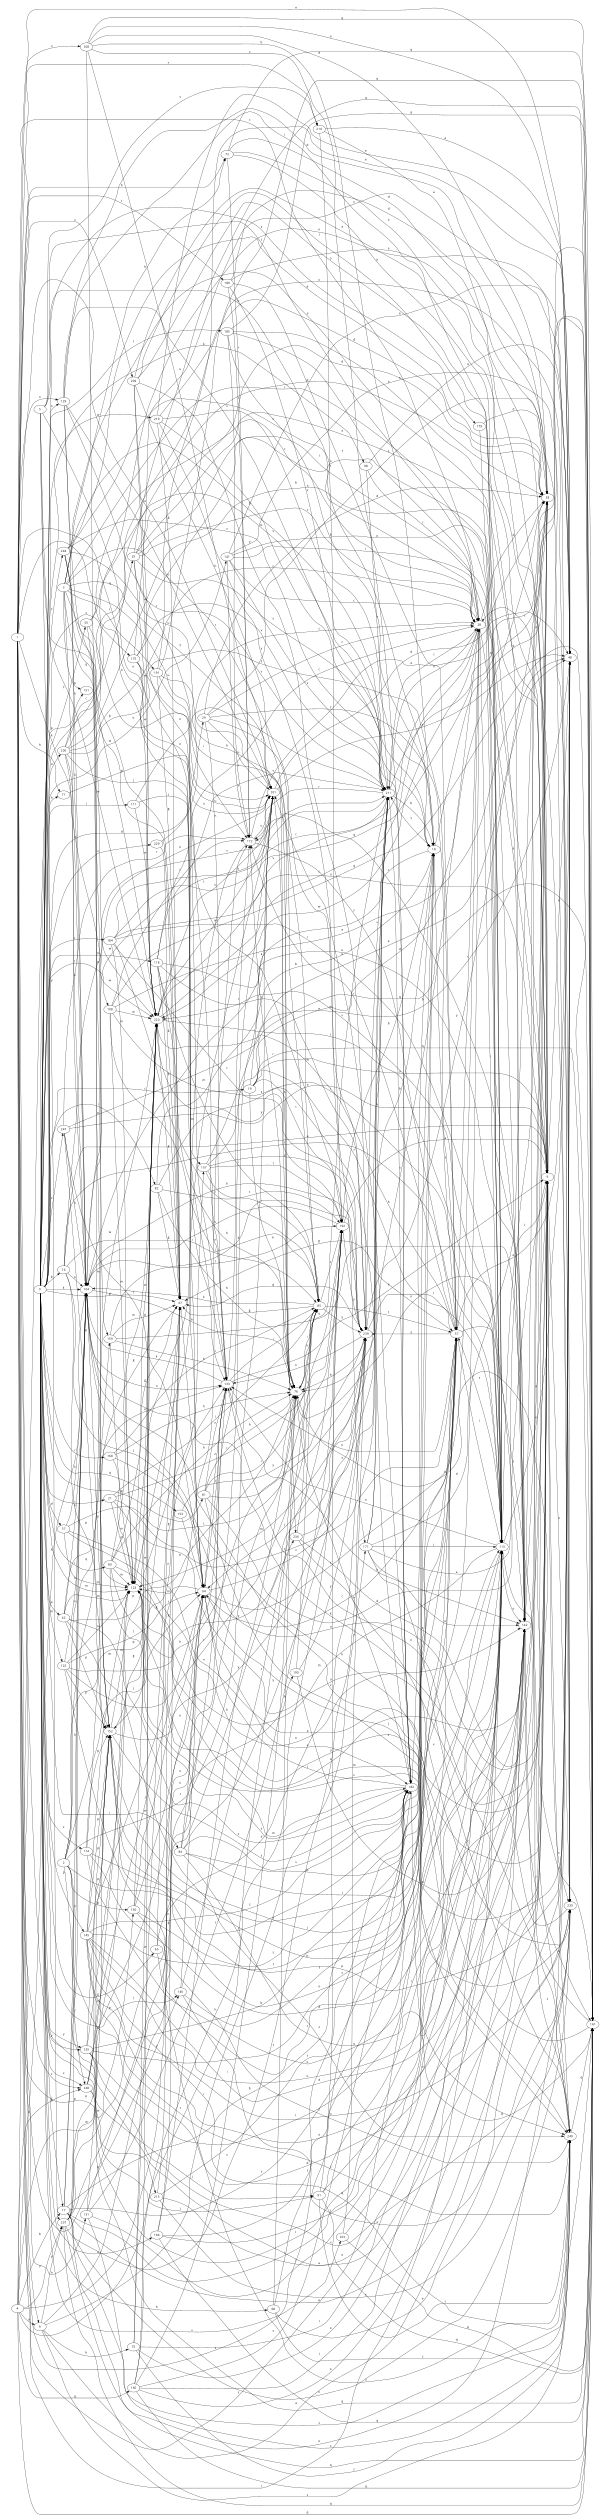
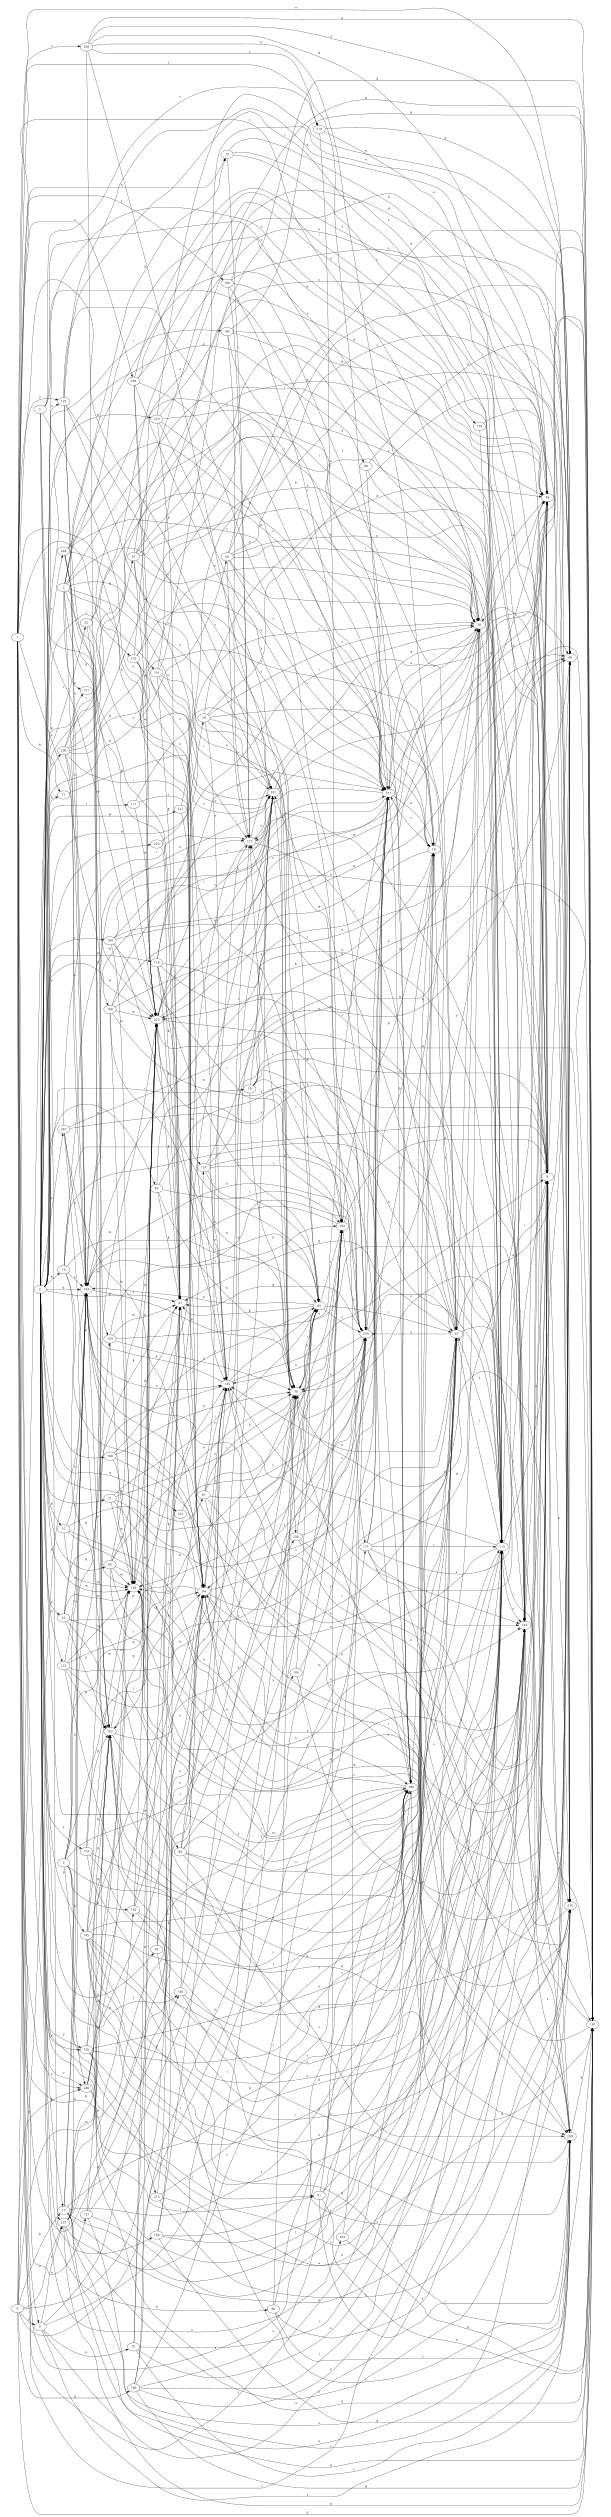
edge "73" -> "161": now "141" -> "161"
node "217": added
